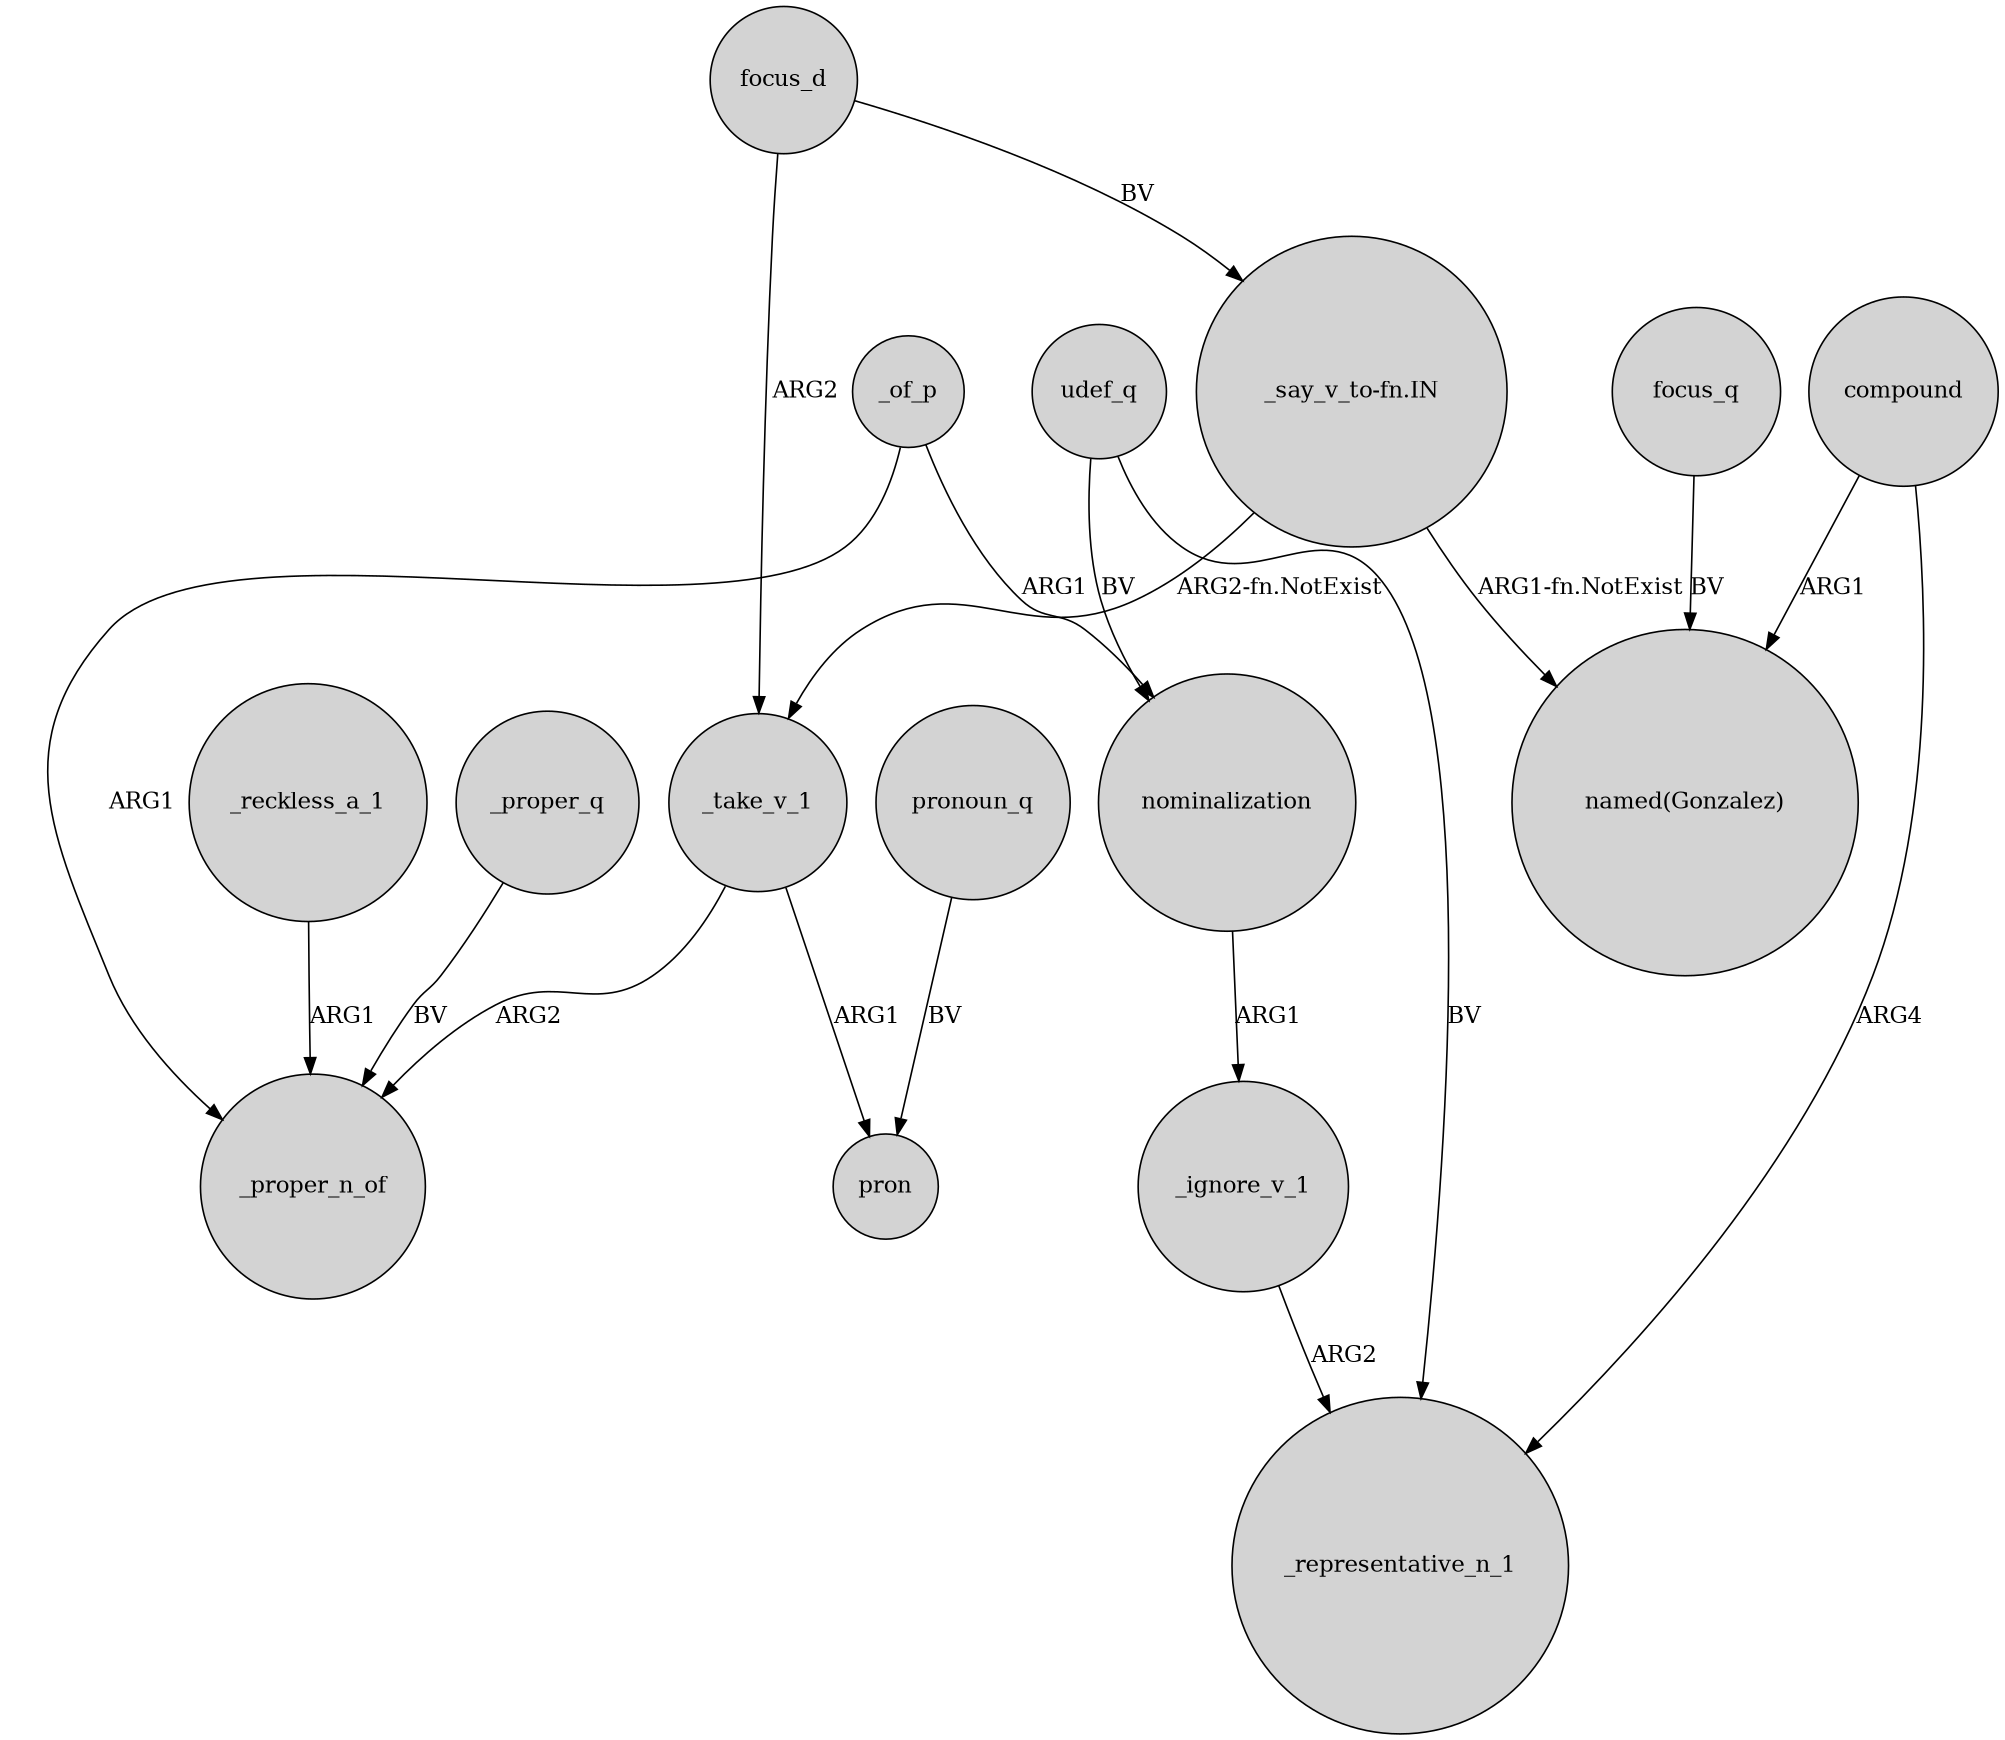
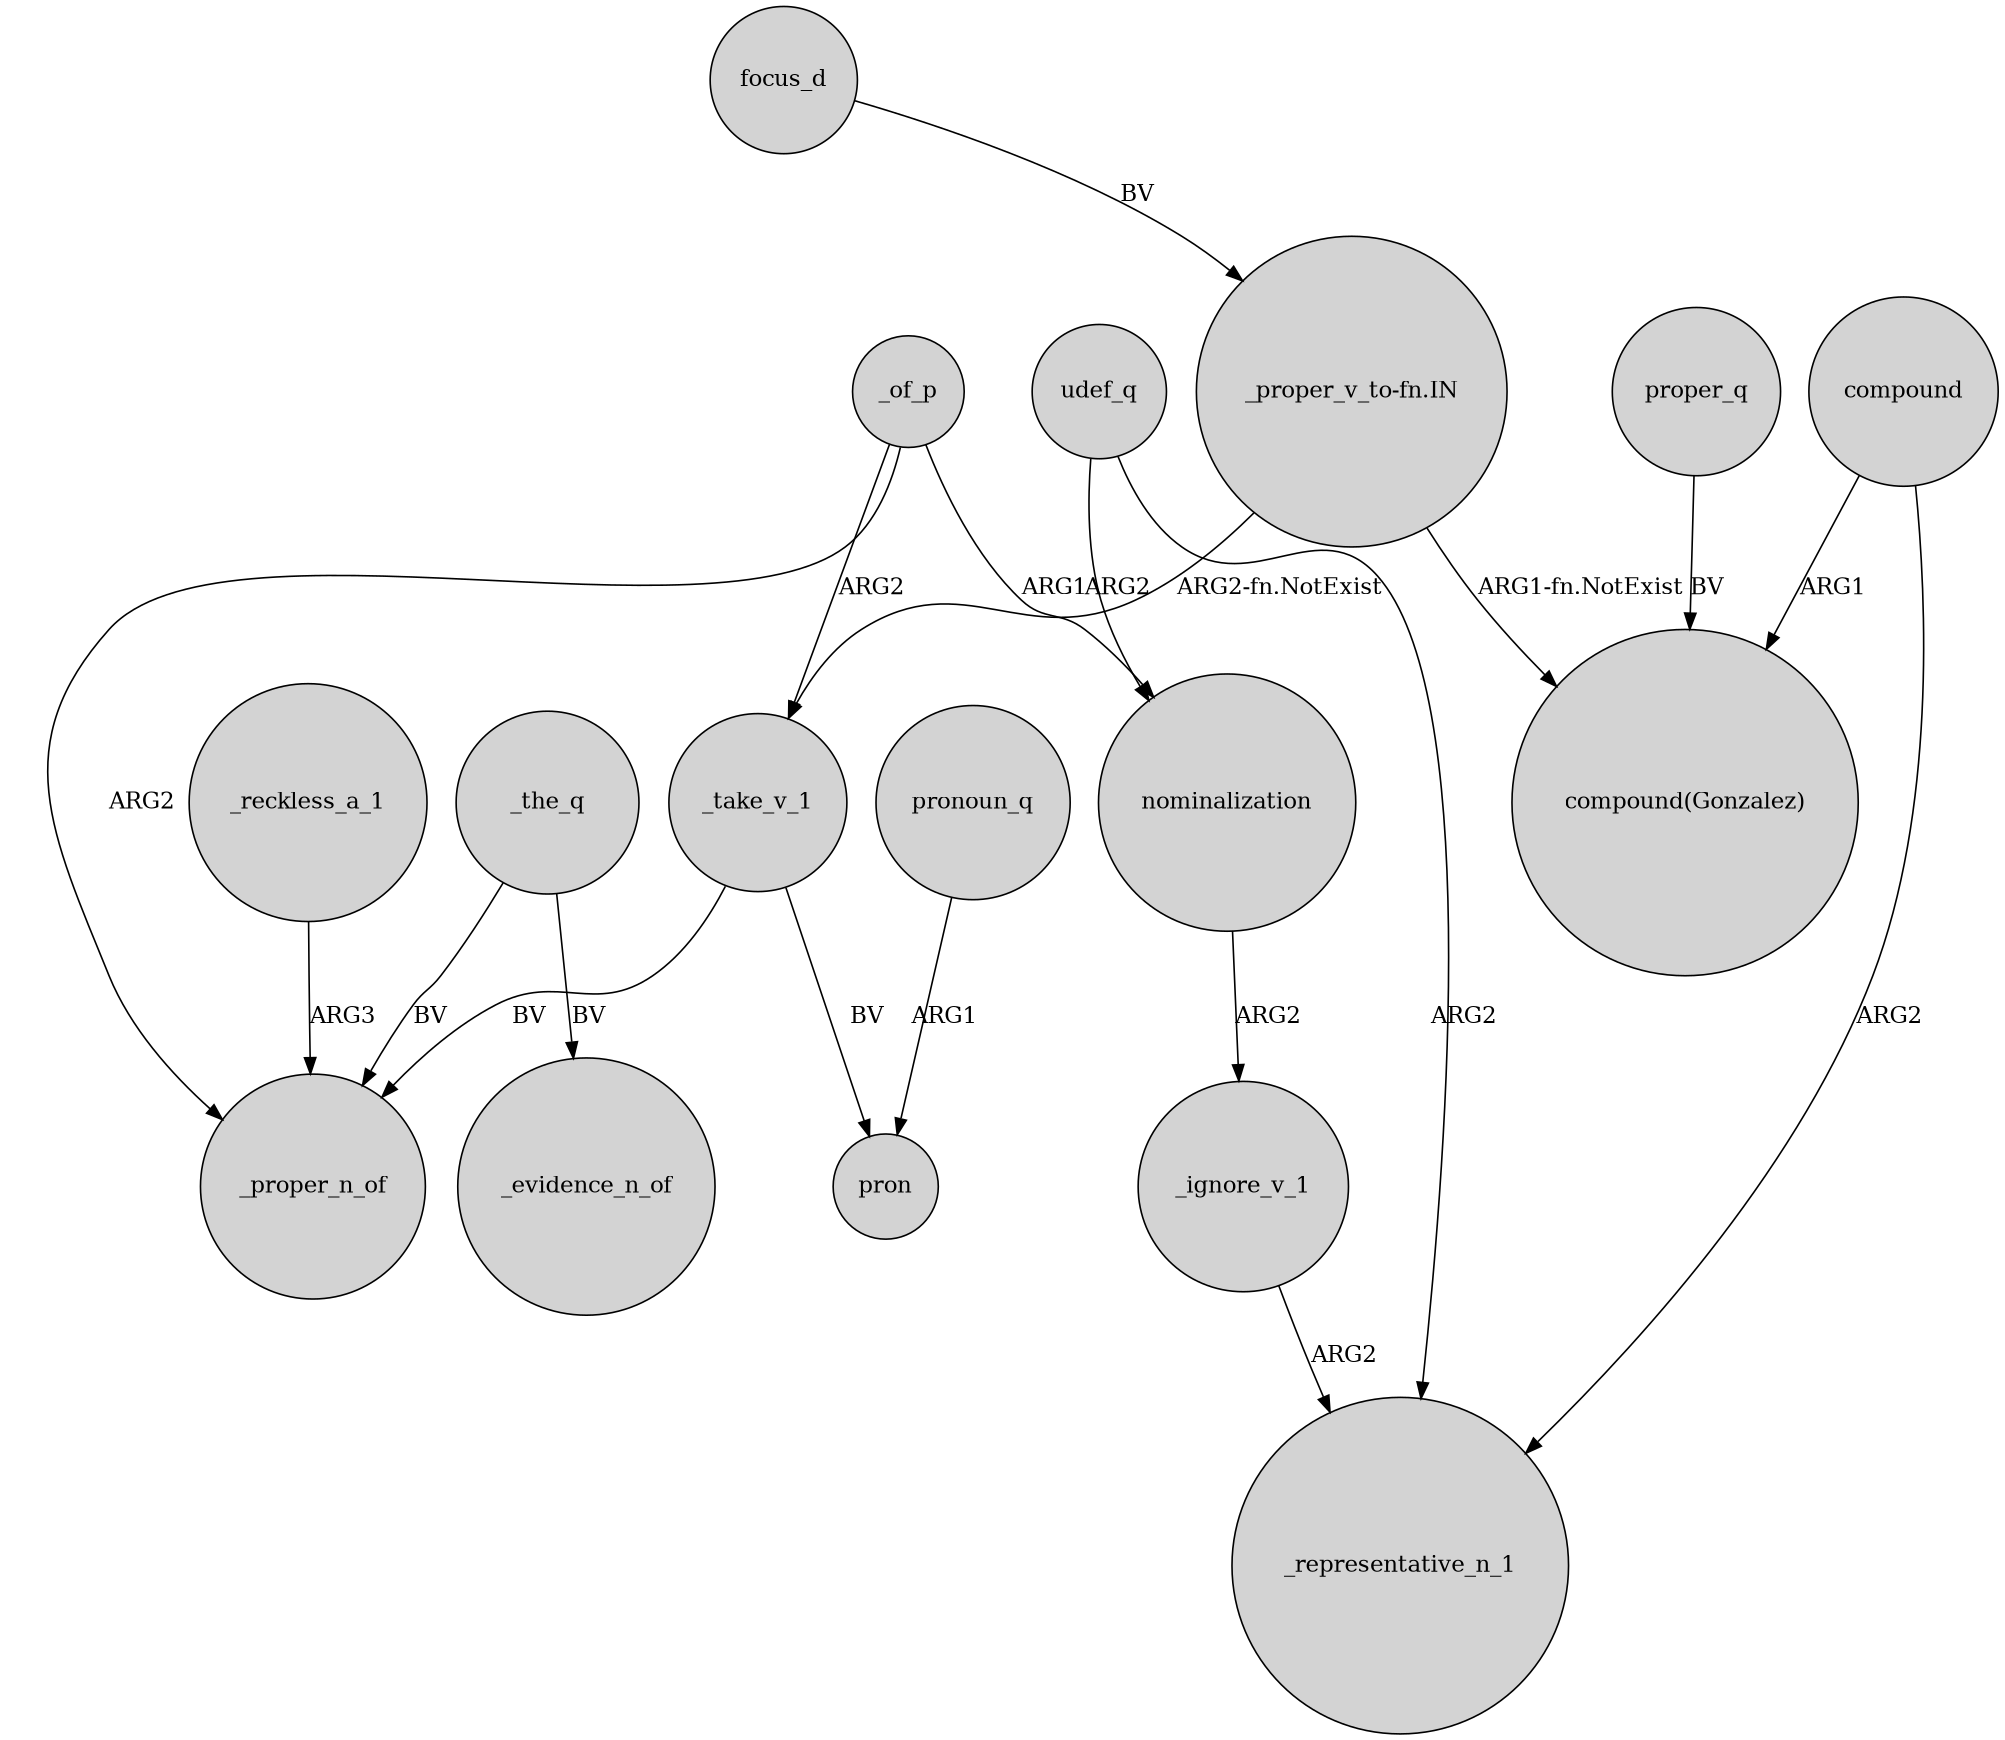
node "_say_v_to-fn.IN": label "_say_v_to-fn.IN" -> "_proper_v_to-fn.IN"
node "focus_q": label "focus_q" -> "proper_q"
edge "focus_d" -> "_take_v_1": now "_of_p" -> "_take_v_1"
edge "udef_q" -> "nominalization": label "BV" -> "ARG2"
edge "_of_p" -> "_proper_n_of": label "ARG1" -> "ARG2"
node "_proper_q": label "_proper_q" -> "_the_q"
node "named(Gonzalez)": label "named(Gonzalez)" -> "compound(Gonzalez)"
edge "_reckless_a_1" -> "_proper_n_of": label "ARG1" -> "ARG3"
edge "_take_v_1" -> "_proper_n_of": label "ARG2" -> "BV"
edge "_take_v_1" -> "pron": label "ARG1" -> "BV"
edge "pronoun_q" -> "pron": label "BV" -> "ARG1"
edge "nominalization" -> "_ignore_v_1": label "ARG1" -> "ARG2"
edge "udef_q" -> "_representative_n_1": label "BV" -> "ARG2"
edge "compound" -> "_representative_n_1": label "ARG4" -> "ARG2"
node "_evidence_n_of": added
